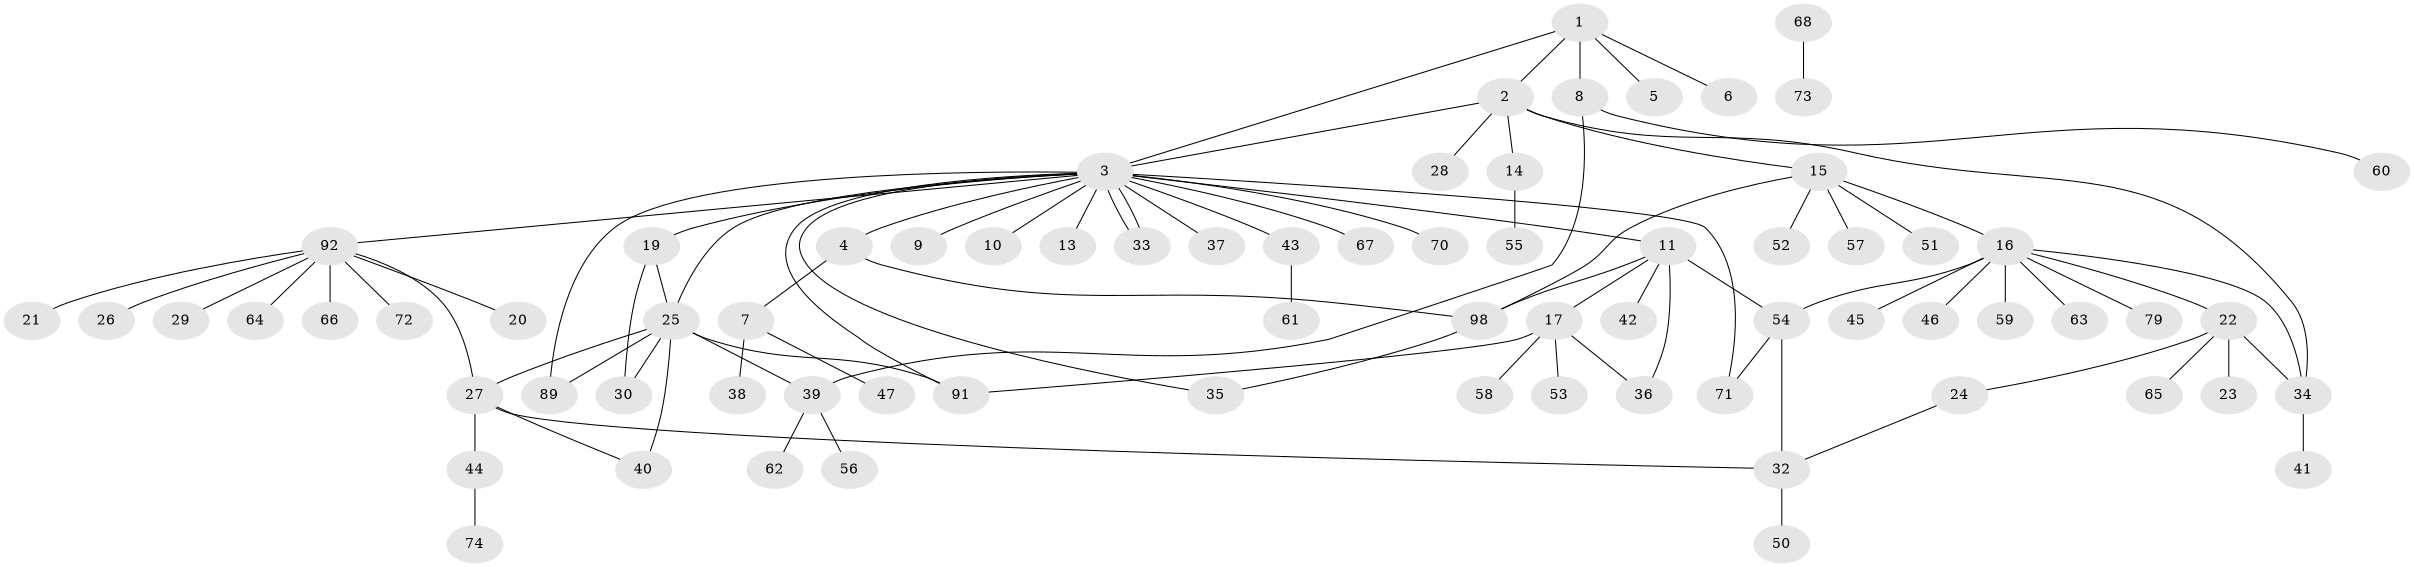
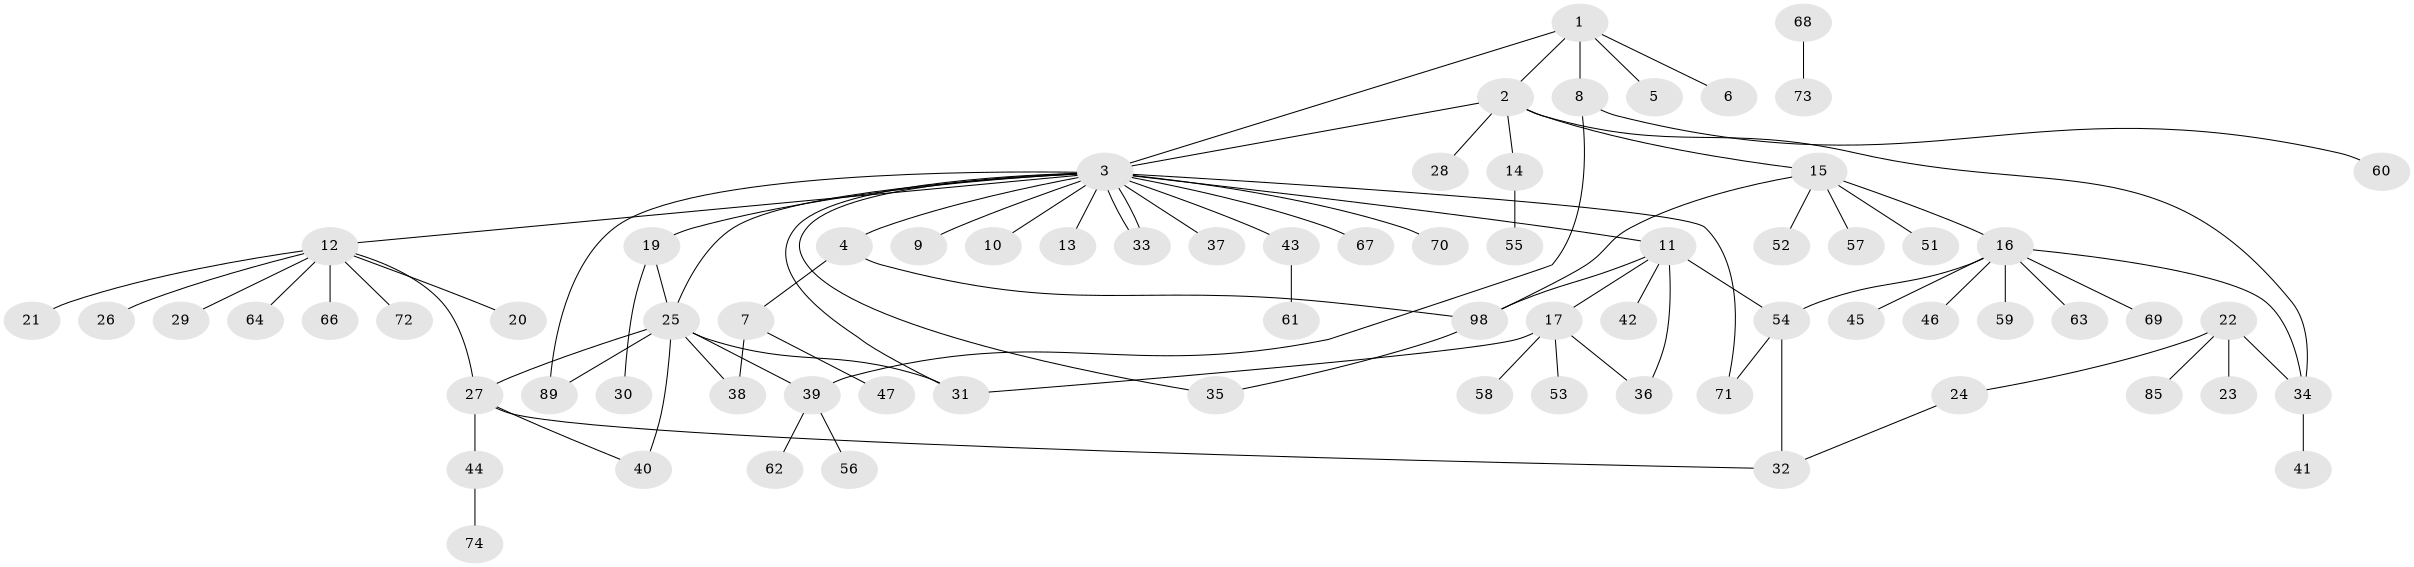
node "92": label "92" -> "12"
edge "16" -- "22": removed
node "79": label "79" -> "69"
edge "25" -- "30": now "25" -- "38"
node "91": label "91" -> "31"
node "65": label "65" -> "85"
node "50": removed
